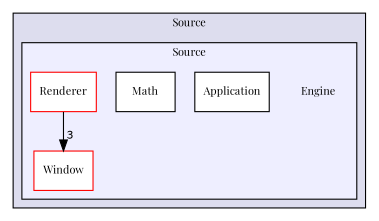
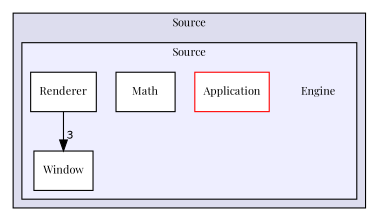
node "Renderer": color red -> black
node "Application": color black -> red
node "Window": color red -> black
